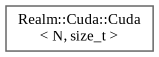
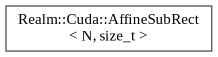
node "Realm::Cuda::Cuda < N, size_t >": label "Realm::Cuda::Cuda < N, size_t >" -> "Realm::Cuda::AffineSubRect < N, size_t >"
